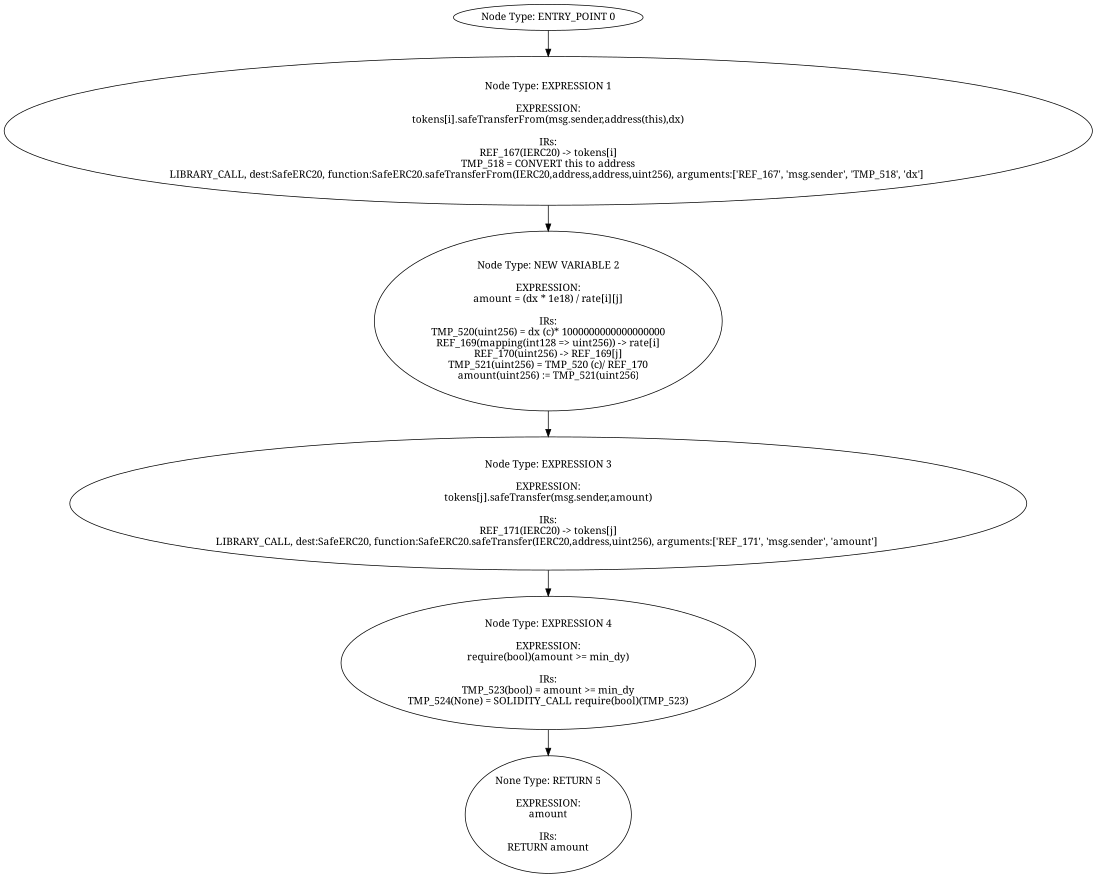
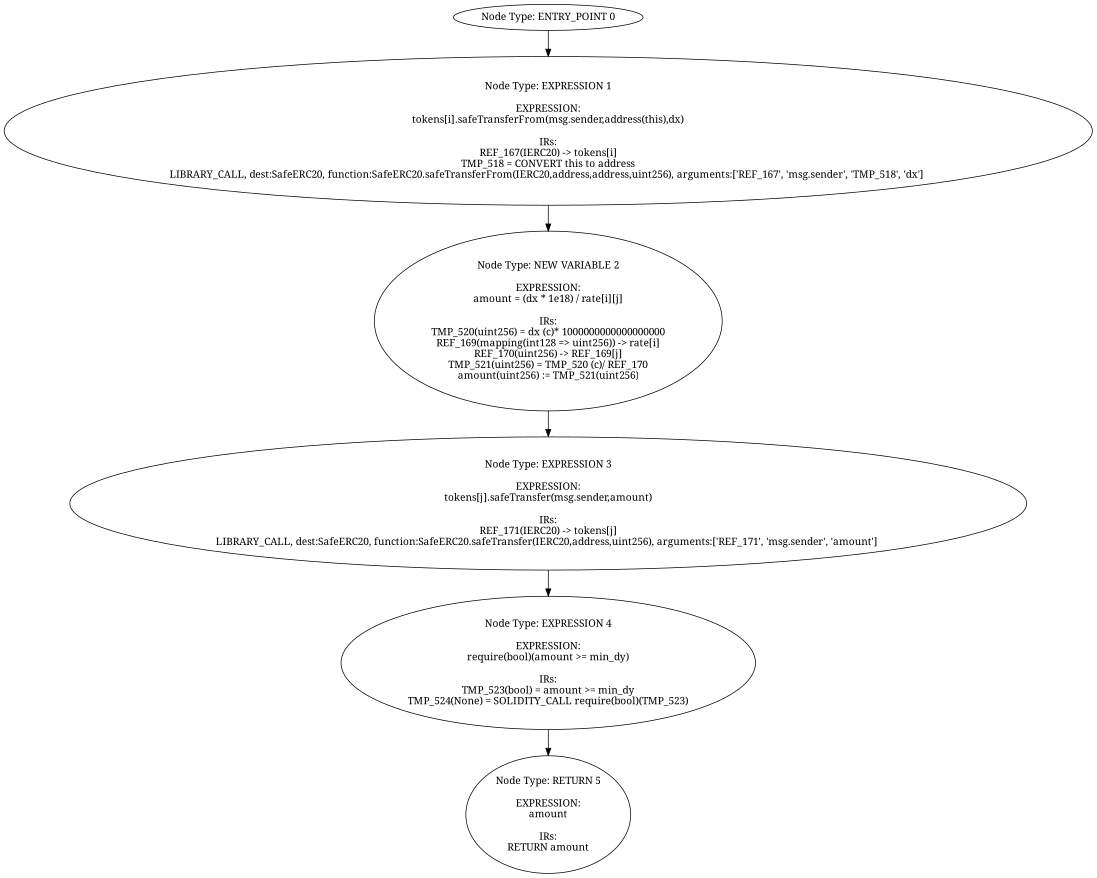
node "None Type: RETURN 5 EXPRESSION: amount IRs: RETURN amount": label "None Type: RETURN 5 EXPRESSION: amount IRs: RETURN amount" -> "Node Type: RETURN 5 EXPRESSION: amount IRs: RETURN amount"
